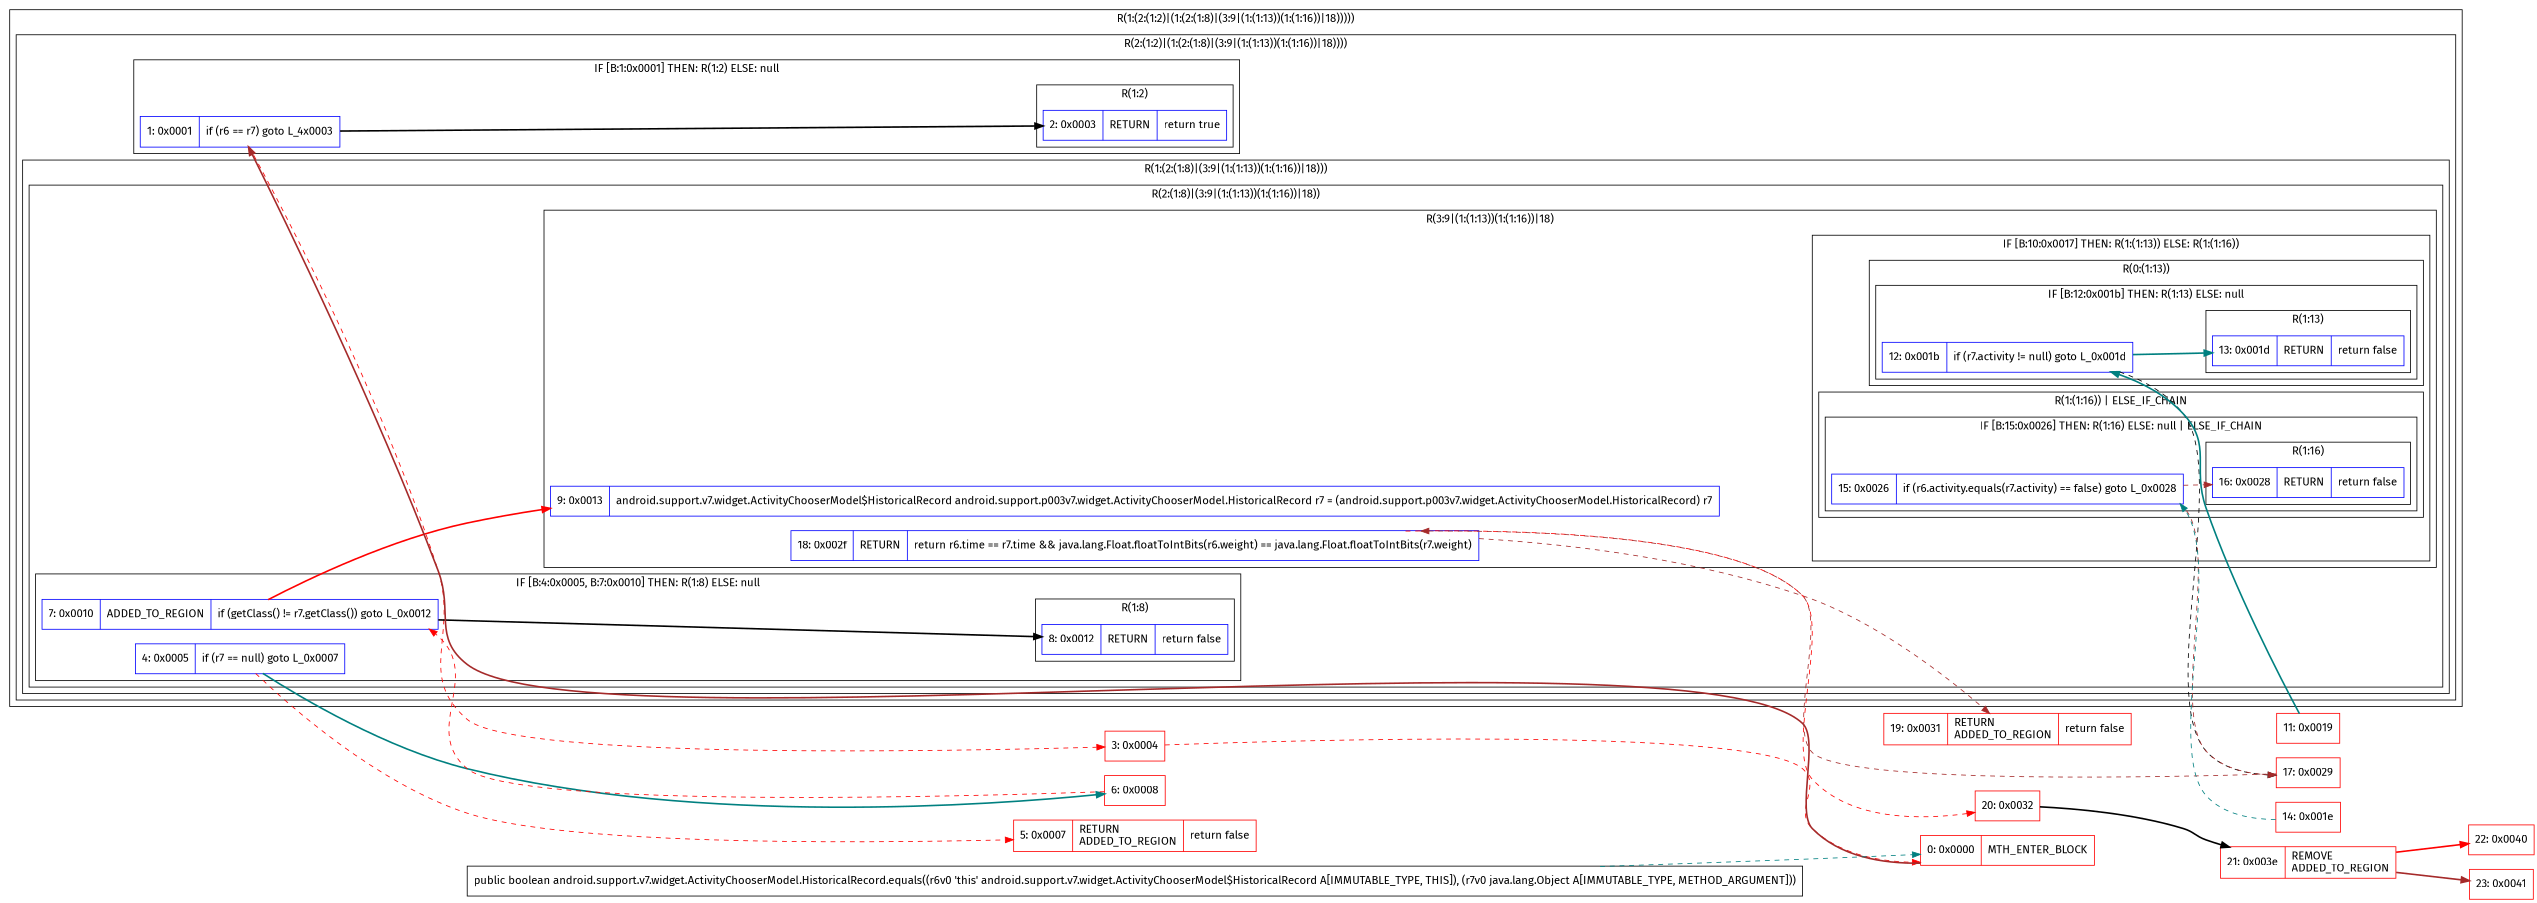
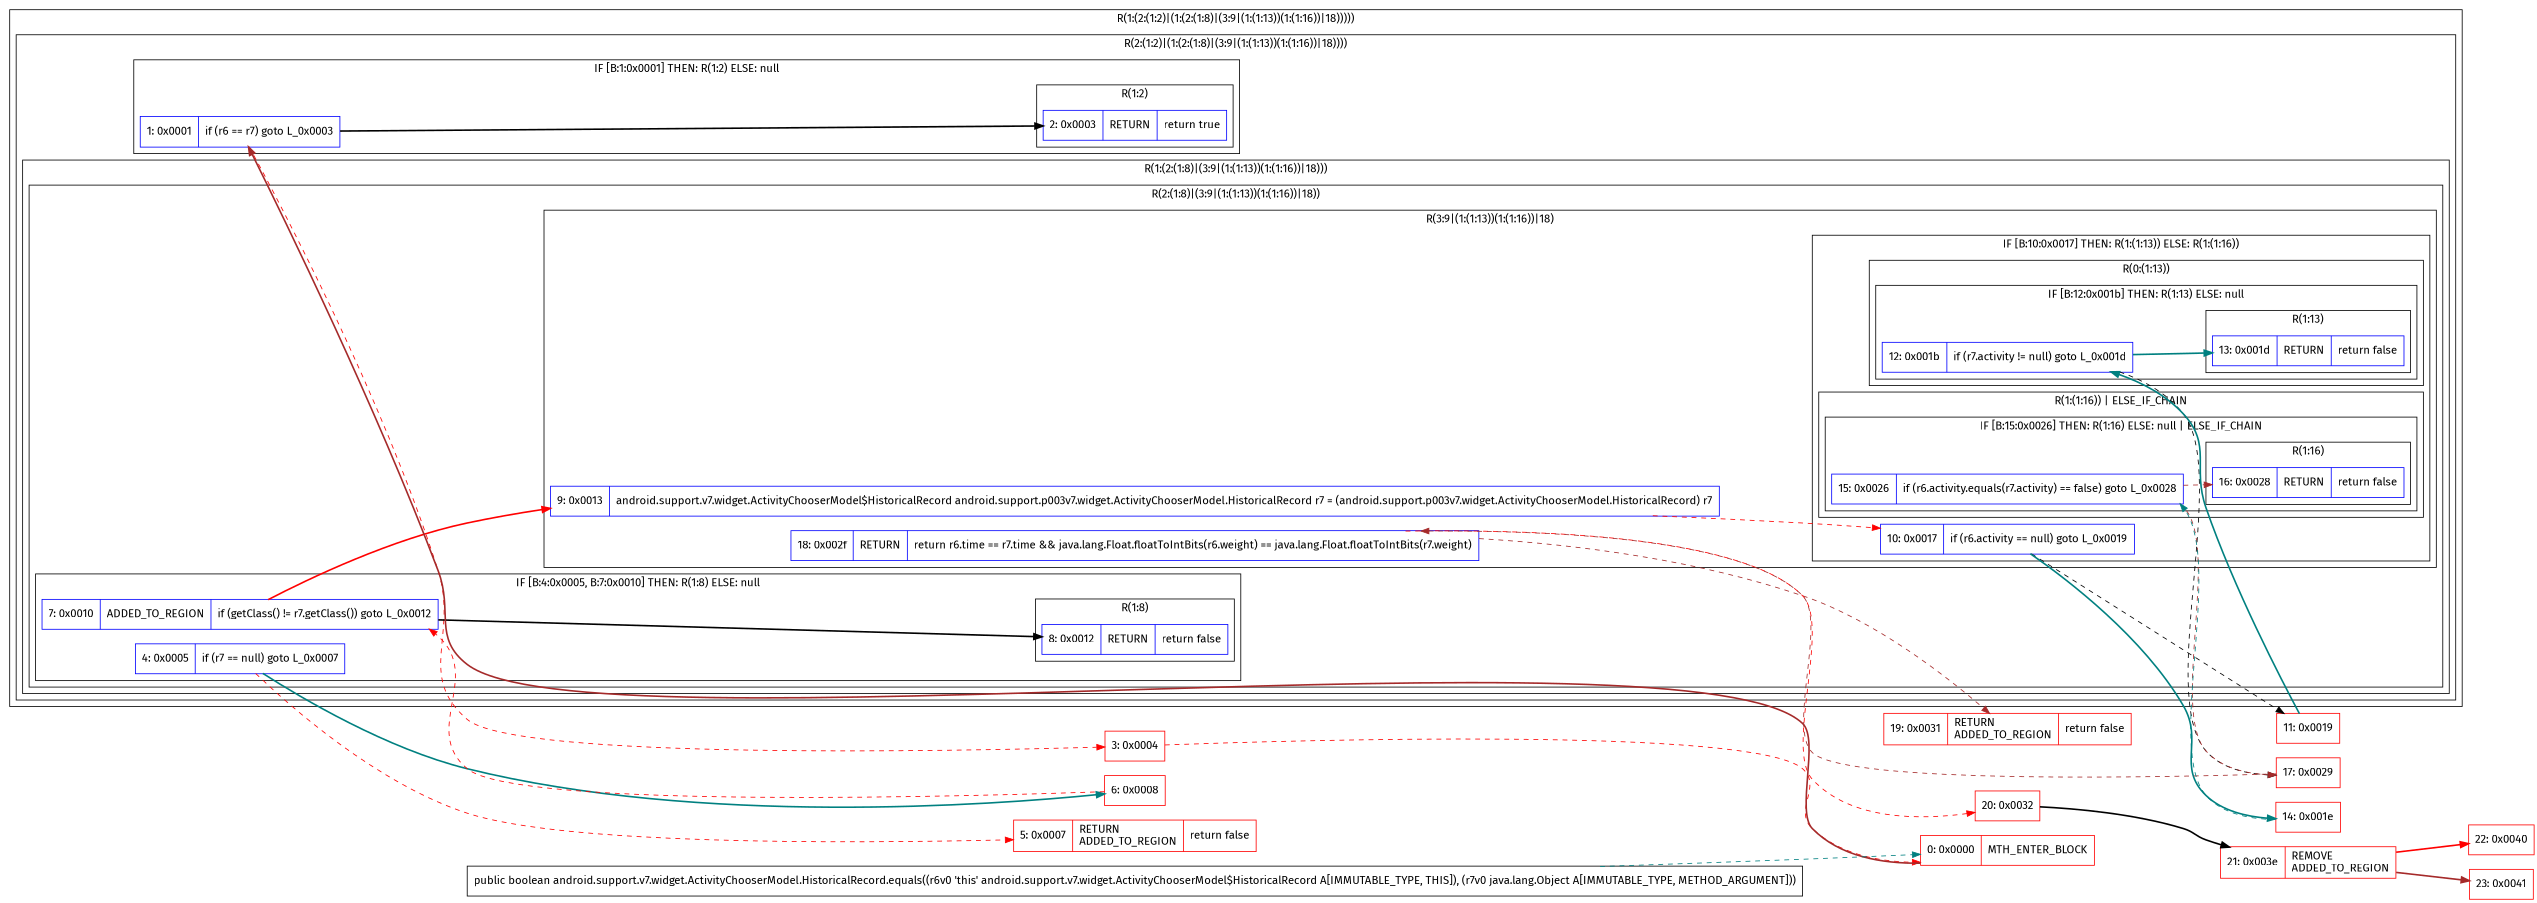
node "1: 0x0001": text "if (r6 == r7) goto L_4x0003" -> "if (r6 == r7) goto L_0x0003"
node "10: 0x0017": added
